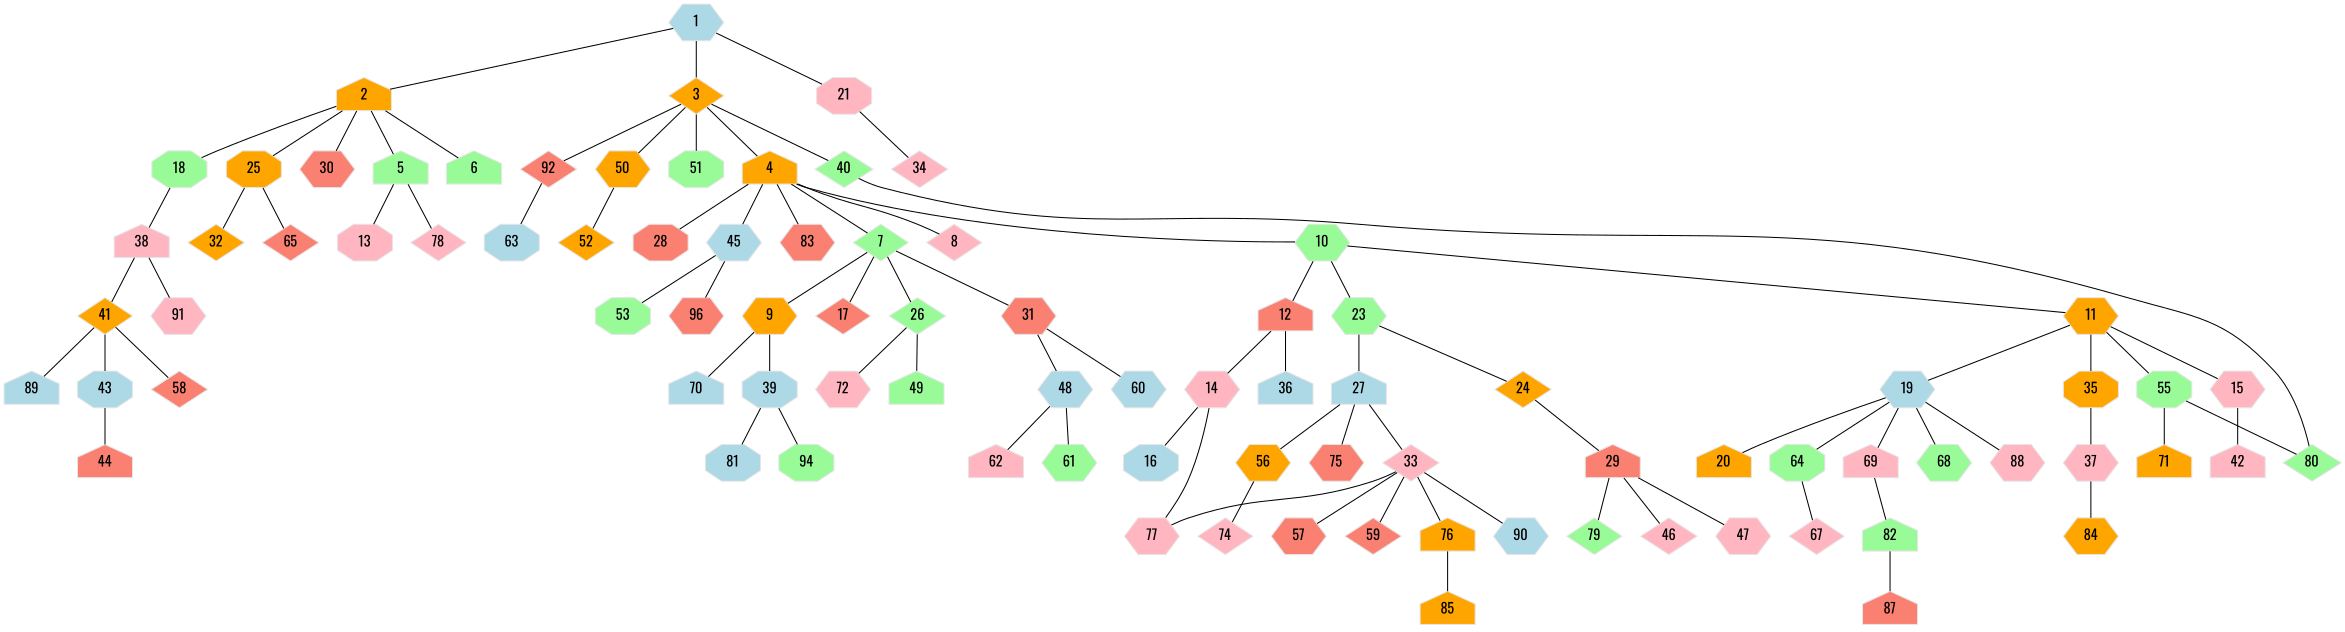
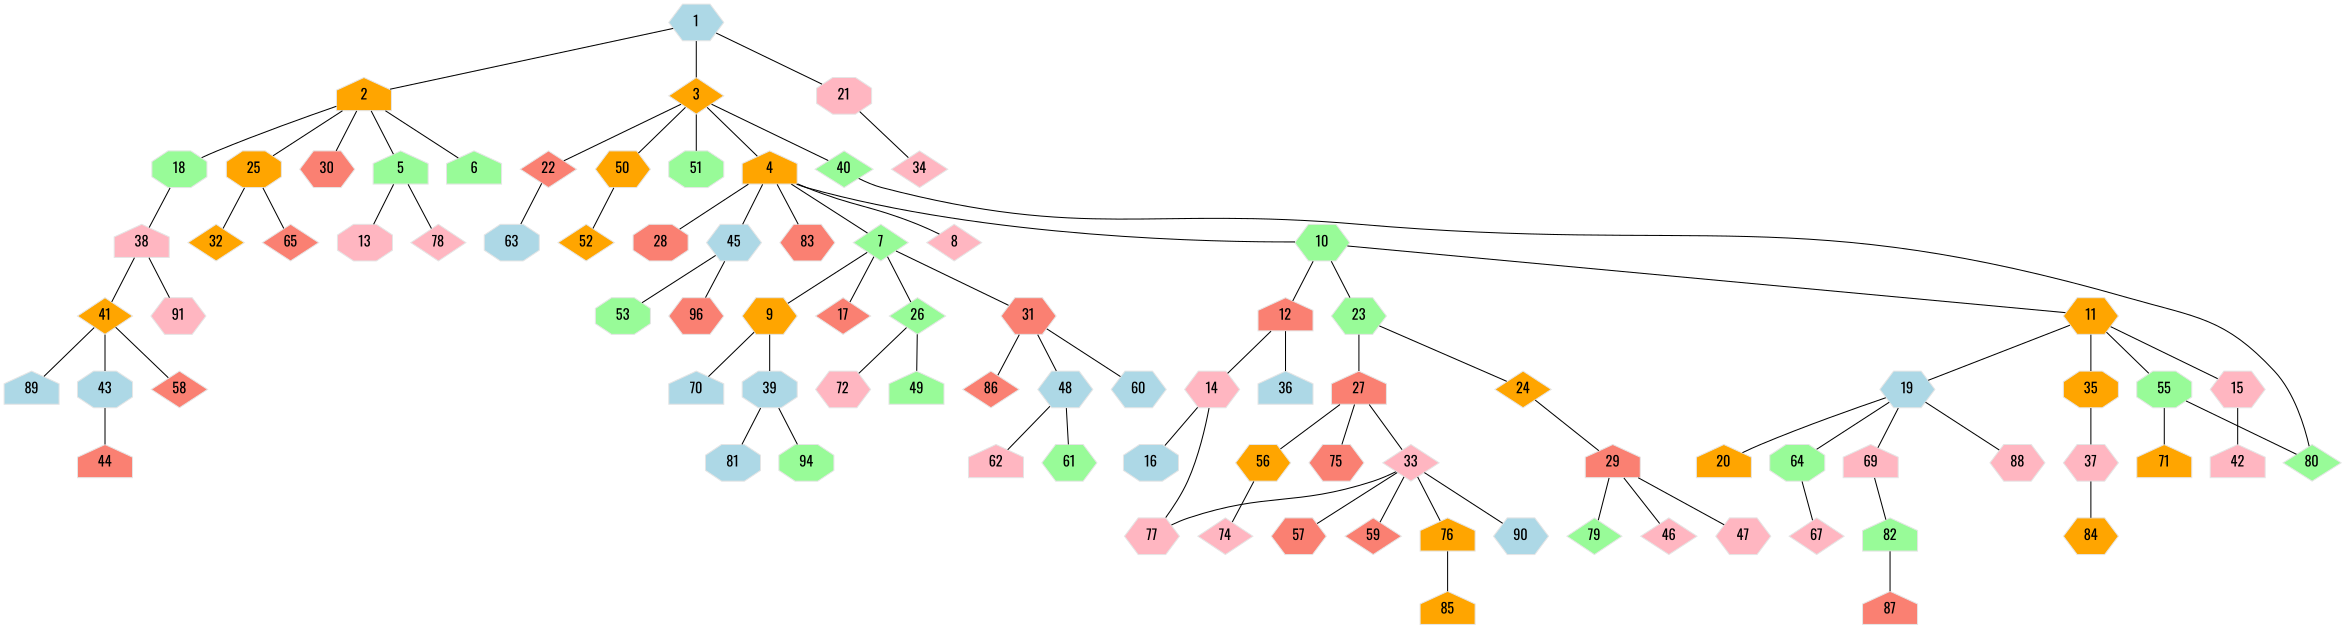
node "92": label "92" -> "22"
node "86": added
node "27": fillcolor lightblue -> salmon
node "68": removed
